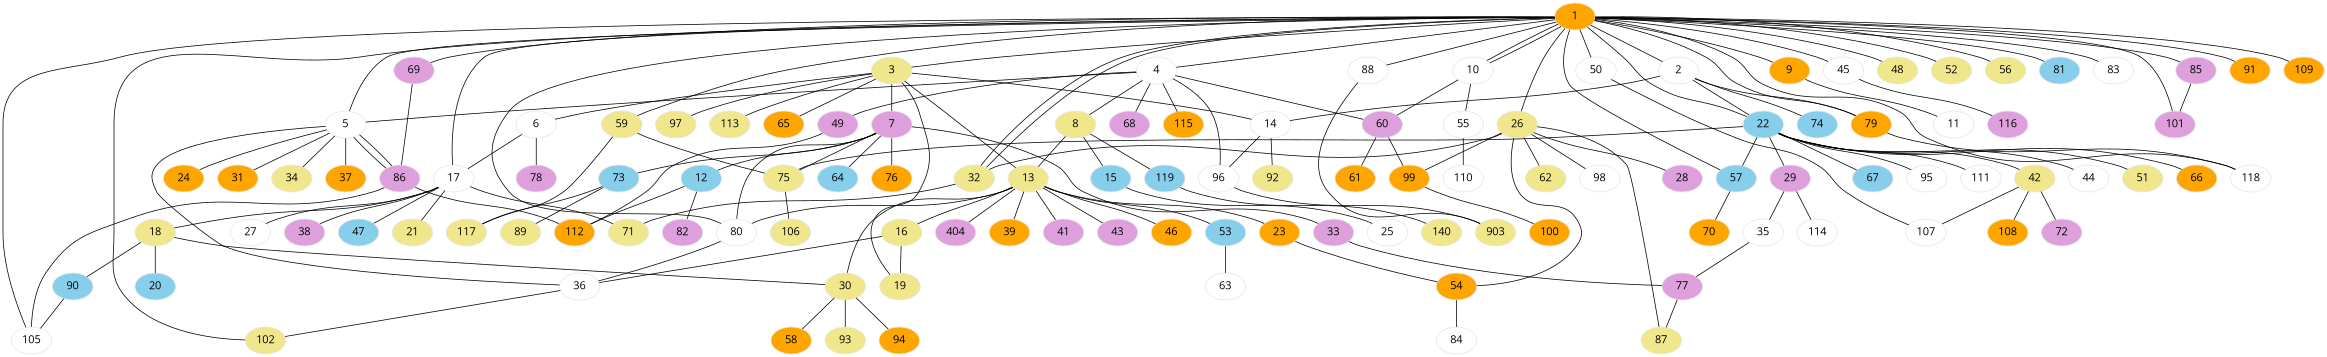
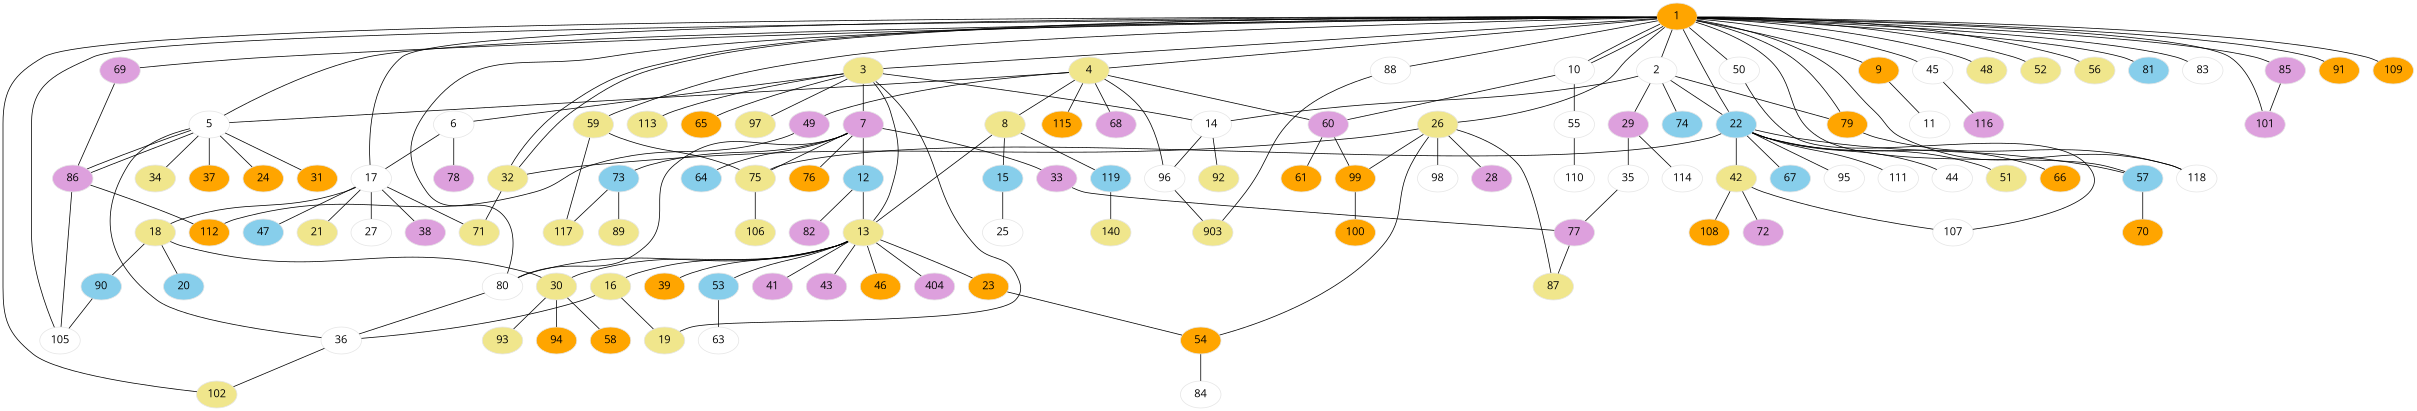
node "4": fillcolor white -> khaki
edge "22" -- "29": now "2" -- "29"
node "62": removed
edge "12" -- "112": now "12" -- "13"
